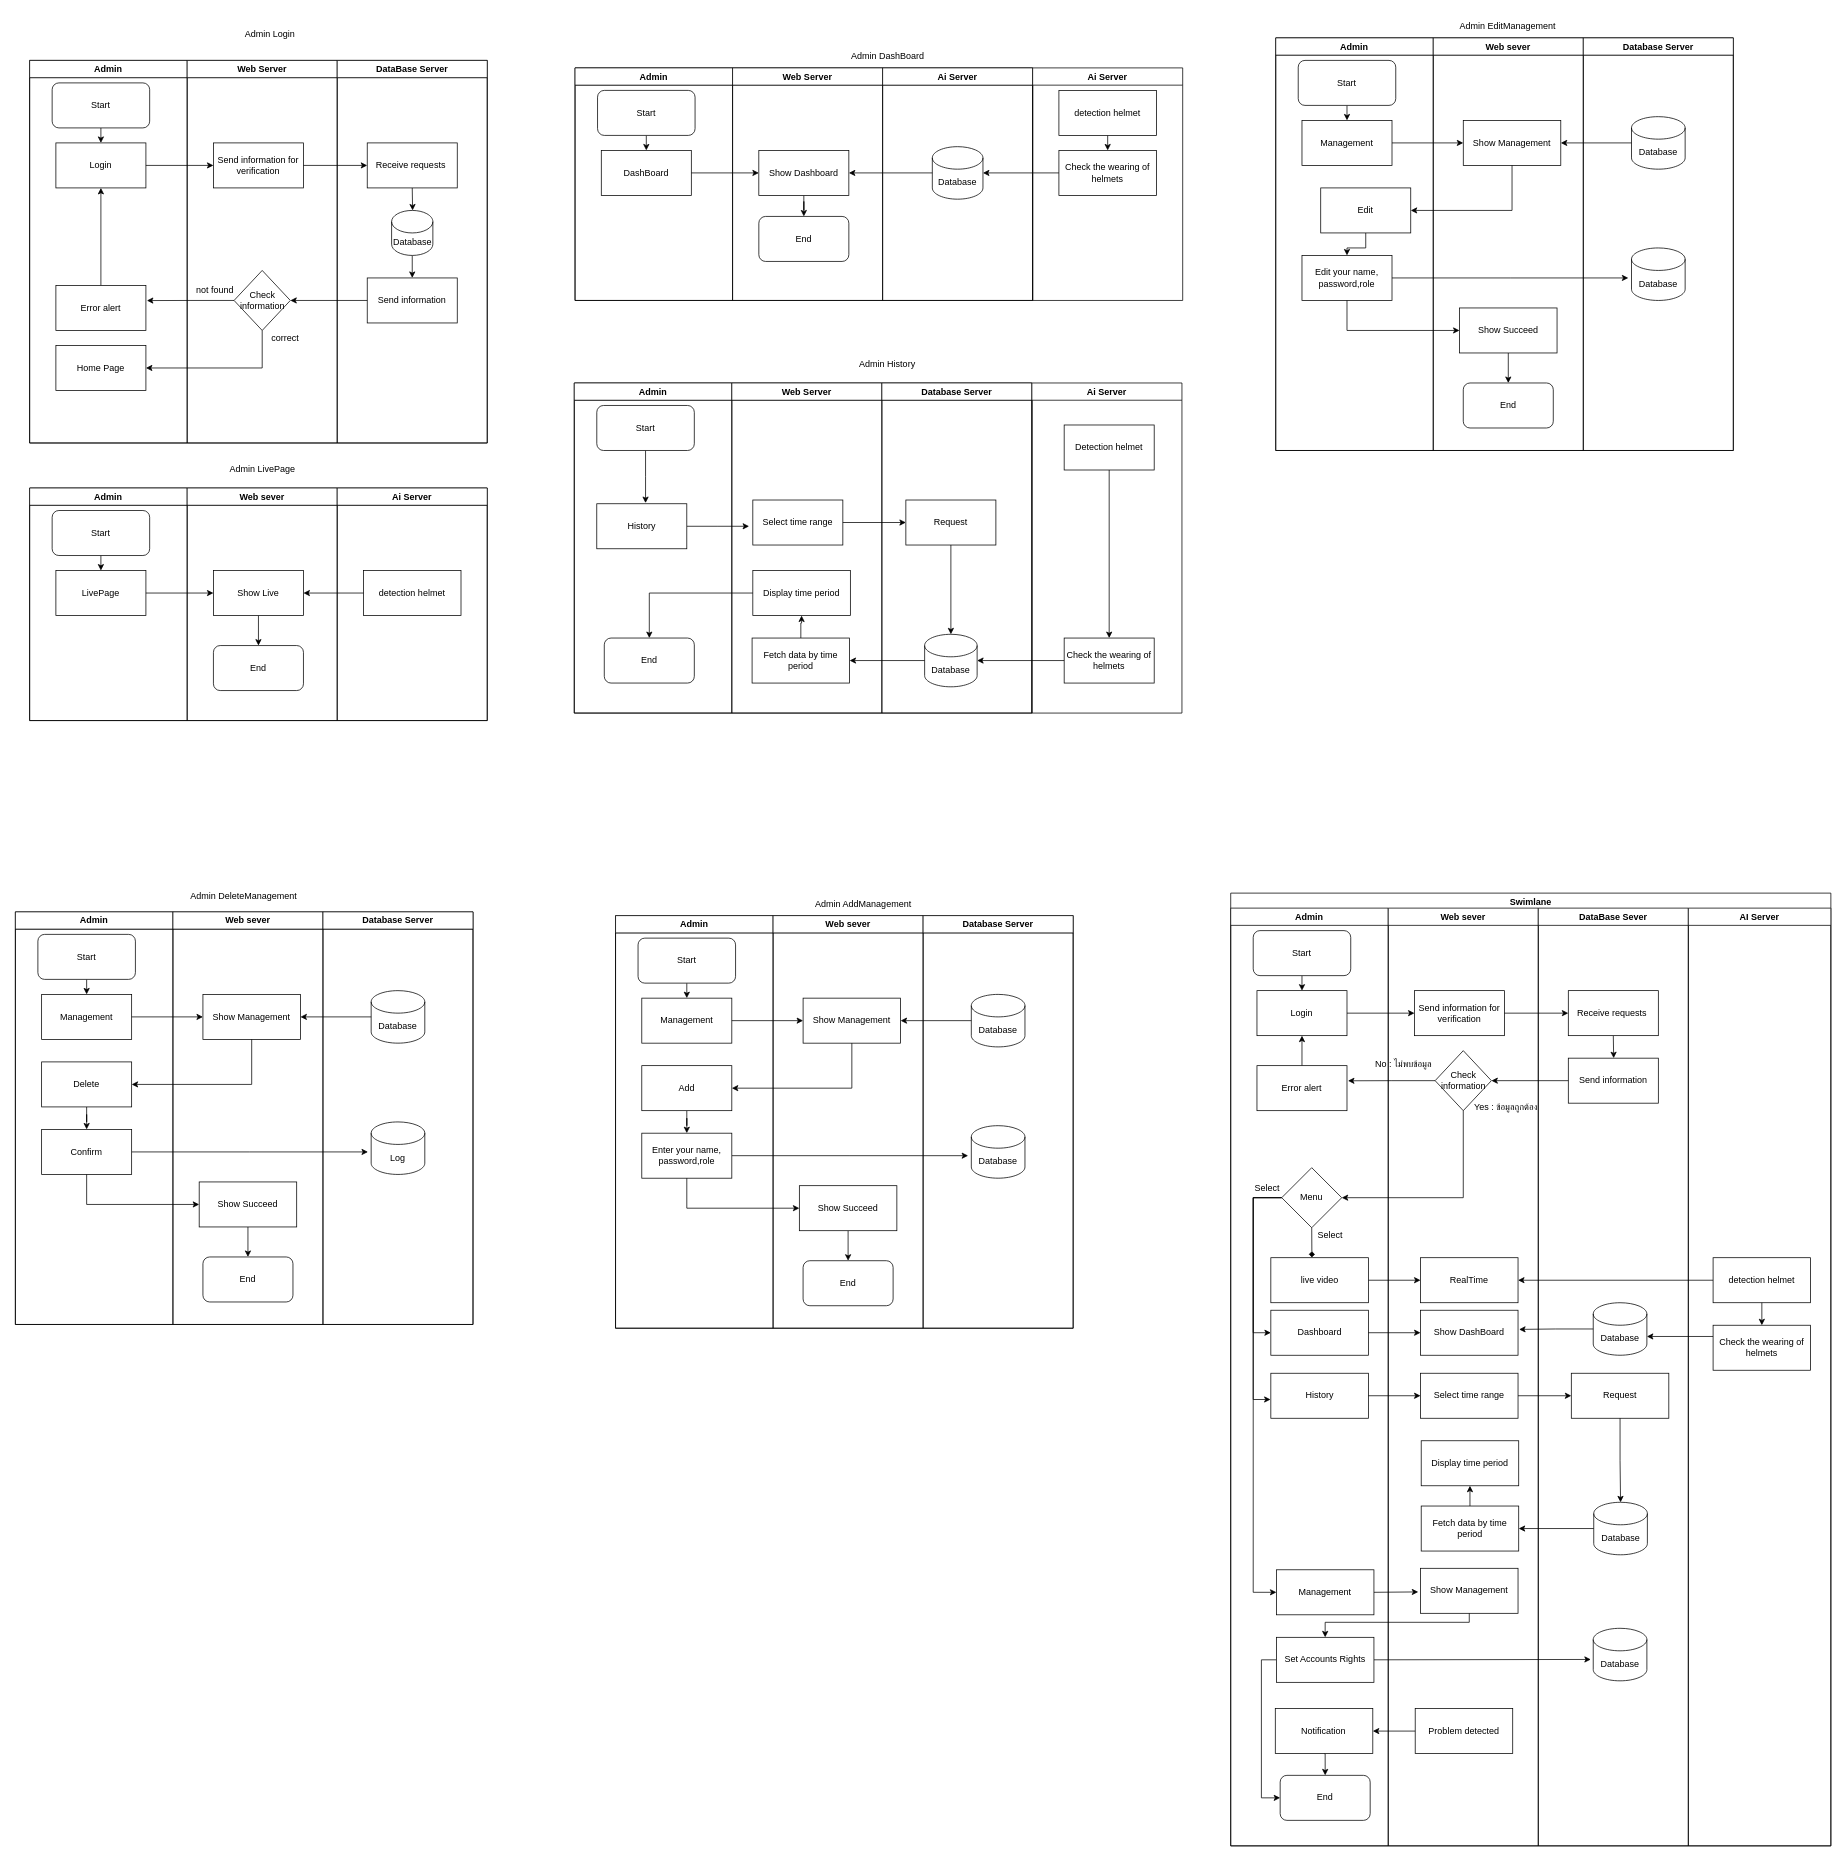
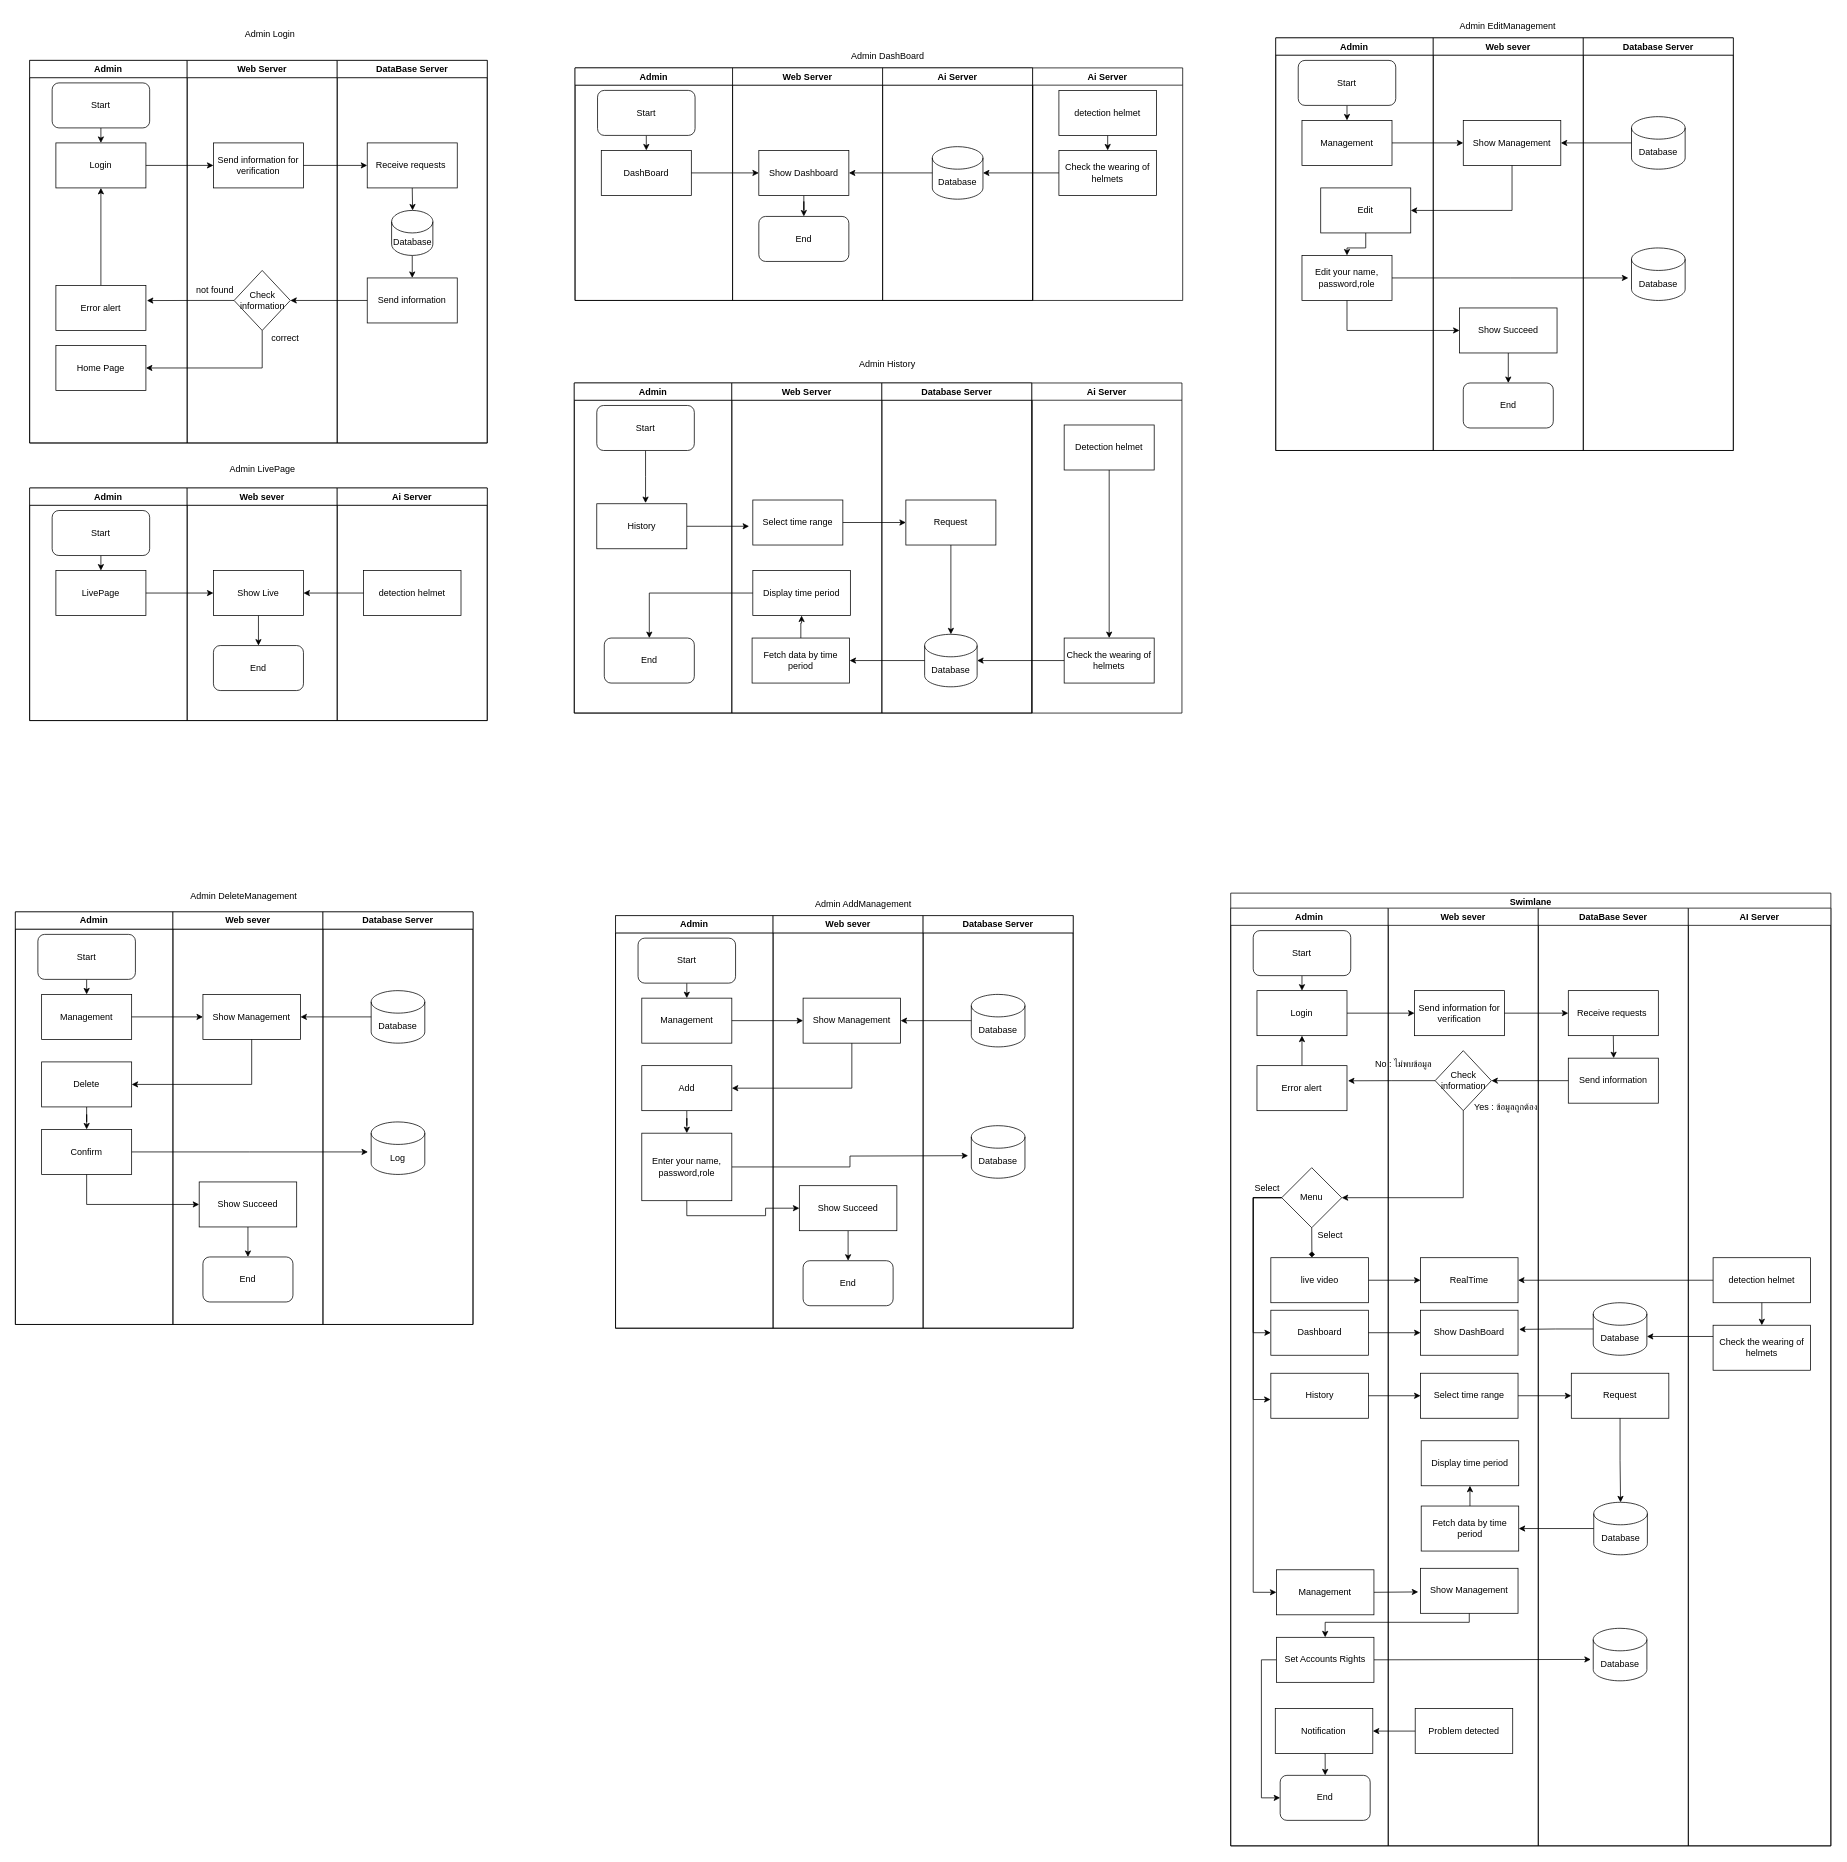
node "Enter your name, password,role": size 90x45 -> 90x68
